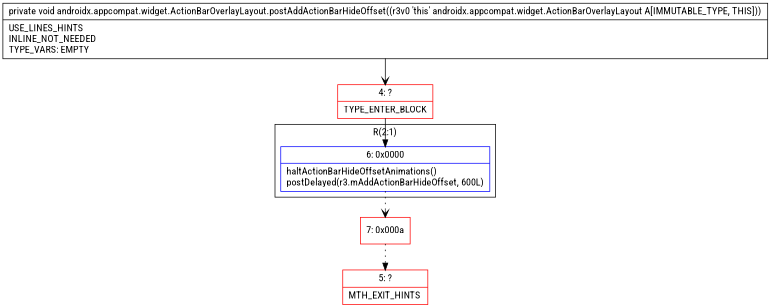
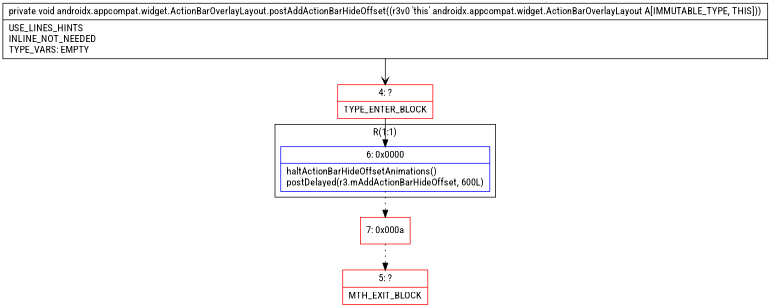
cluster "R(2:1)": label "R(2:1)" -> "R(1:1)"
edge "6: 0x0000" -> "7: 0x000a": arrowhead vee -> normal
node "5: ?": text "MTH_EXIT_HINTS" -> "MTH_EXIT_BLOCK"
